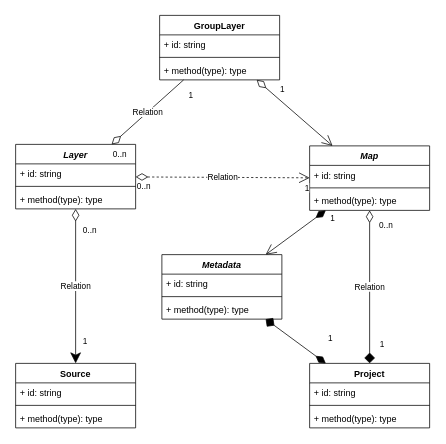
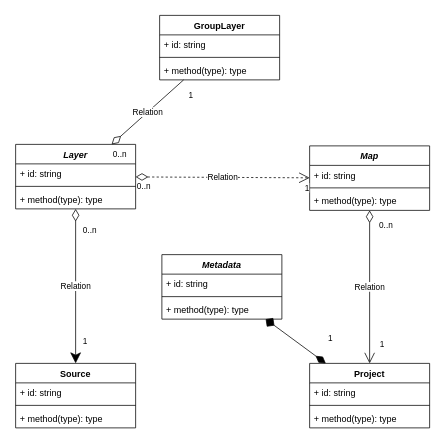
edge "GroupLayer" -- "Map": removed, label "1"
edge "Map" -- "Metadata": removed, label "1"
edge "Map" -- "Project": arrowhead diamond -> open
